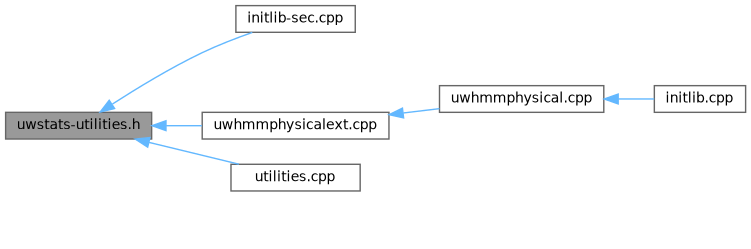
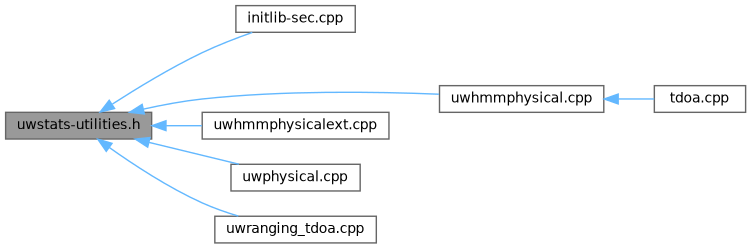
node "initlib.cpp": label "initlib.cpp" -> "tdoa.cpp"
edge "uwhmmphysical.cpp" -> "uwhmmphysicalext.cpp": now "uwhmmphysical.cpp" -> "uwstats-utilities.h"
node "utilities.cpp": label "utilities.cpp" -> "uwphysical.cpp"
node "uwranging_tdoa.cpp": added
